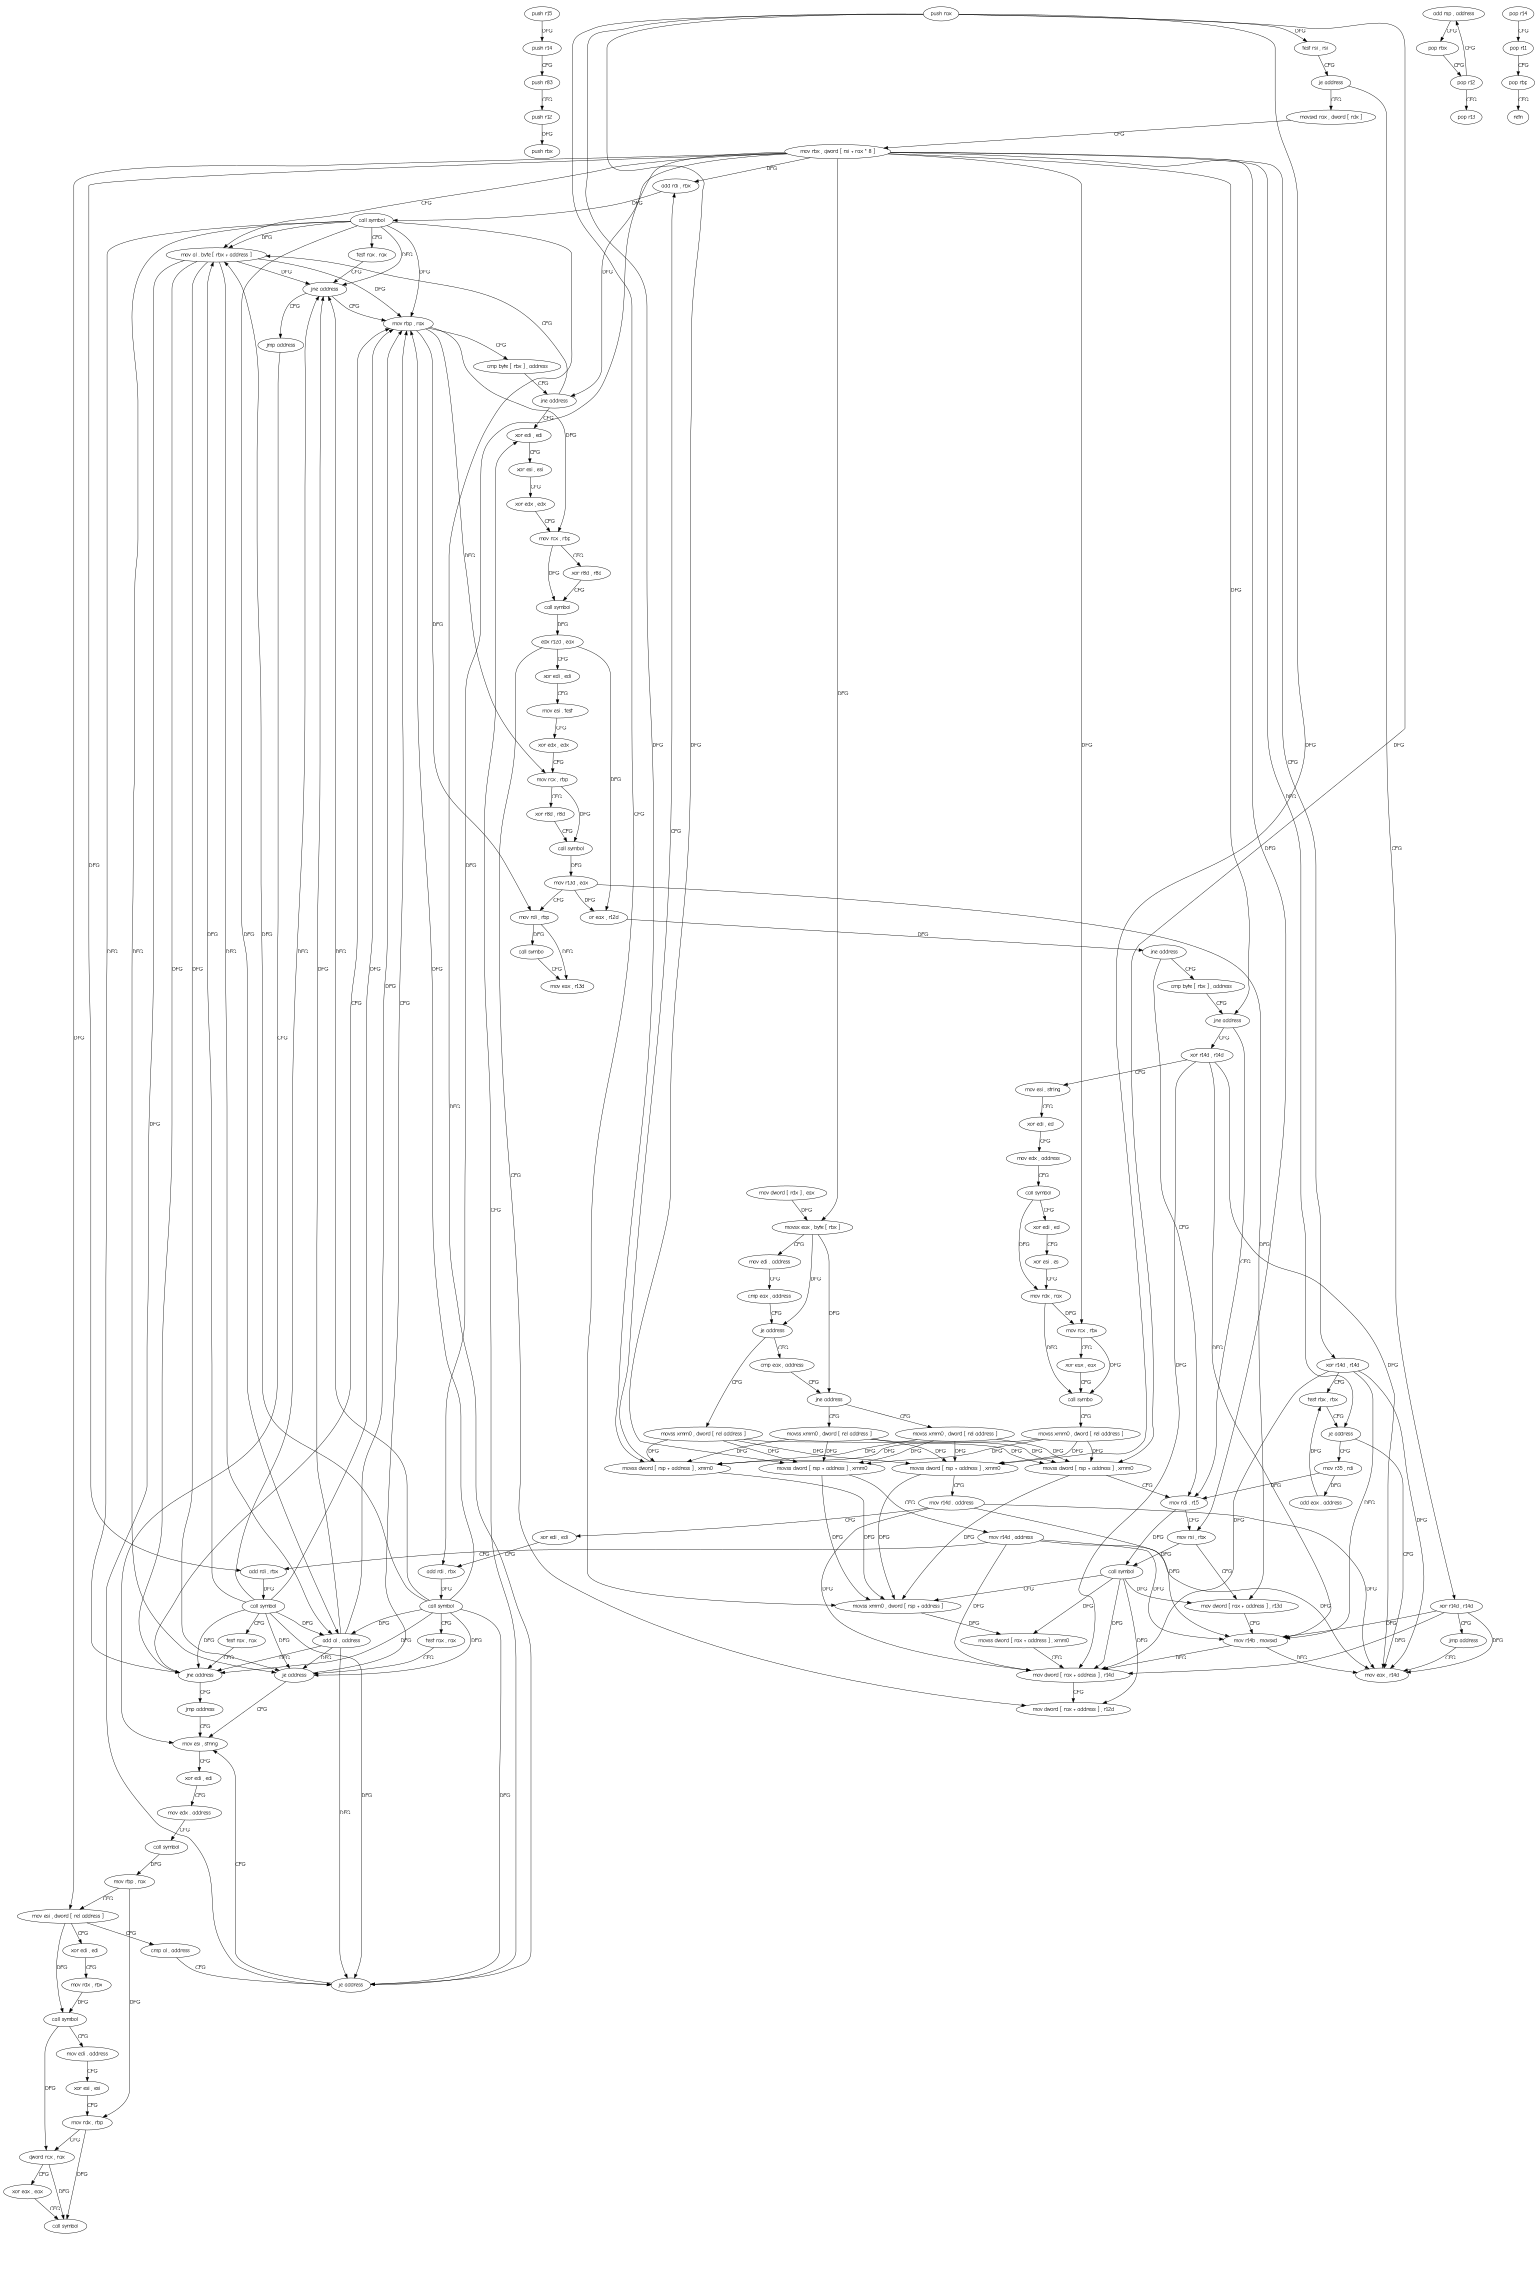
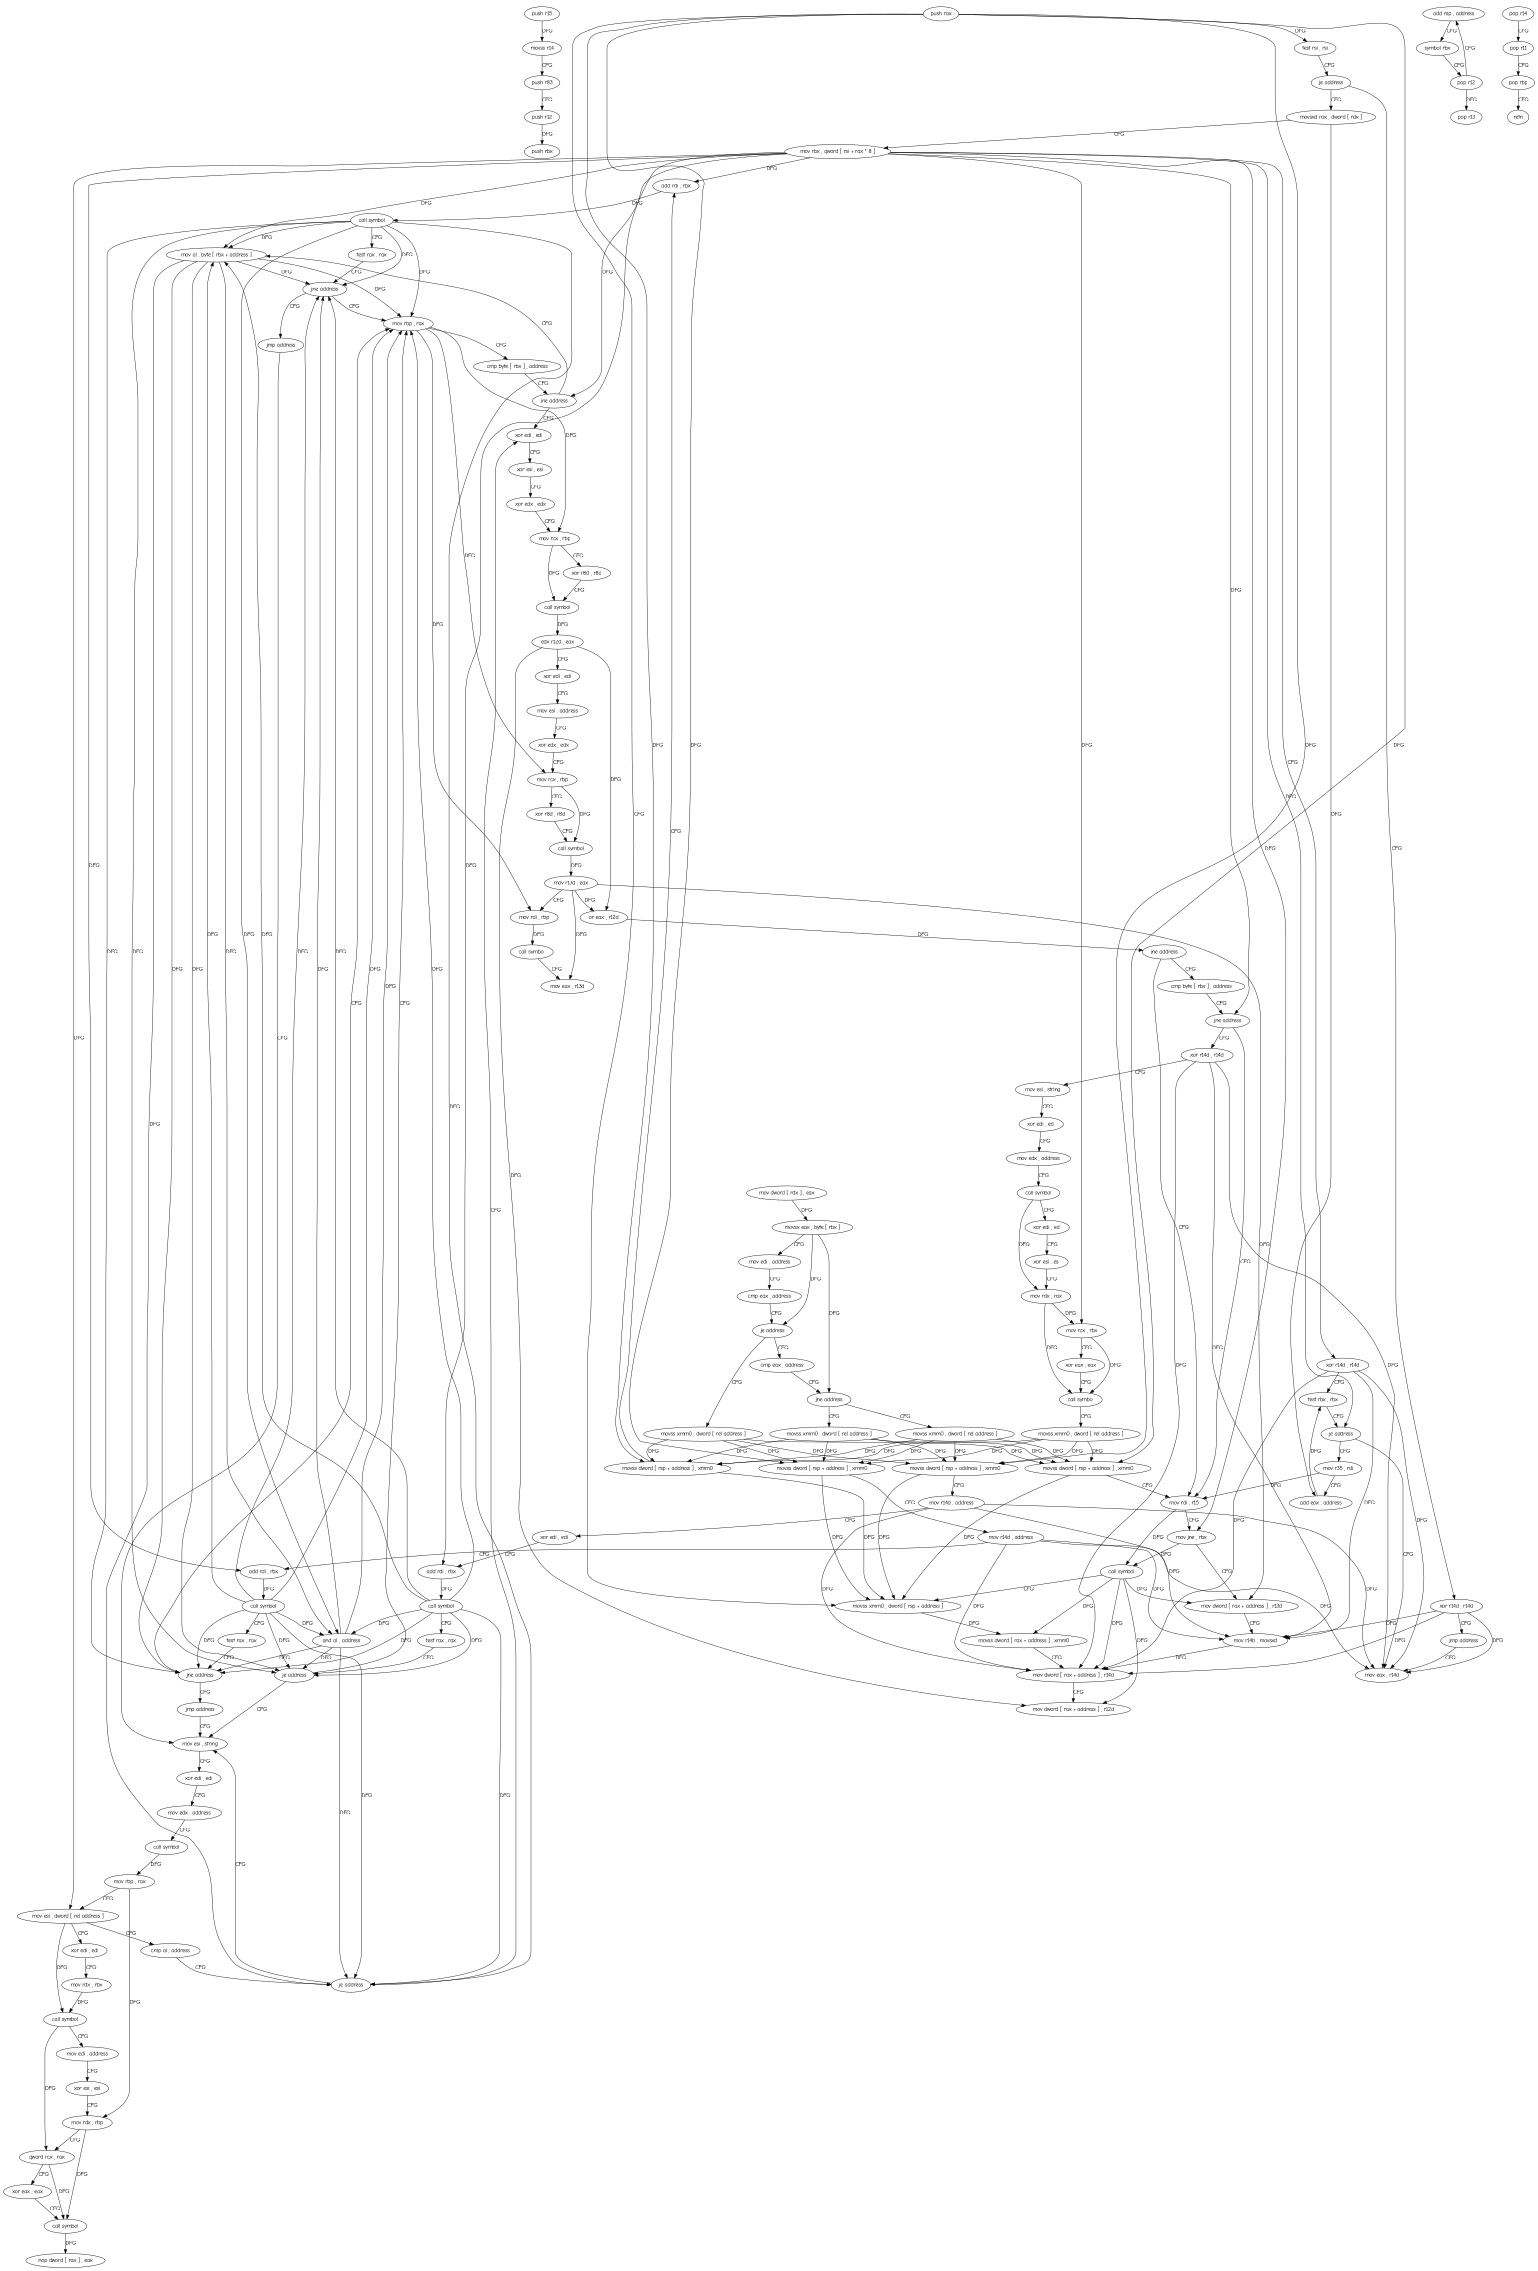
node "push r14": label "push r14" -> "movss r14"
node "pop rbx": label "pop rbx" -> "symbol rbx"
edge "pop r12" -> "pop r13": label "CFG" -> "DFG"
edge "mov rbx , qword [ rsi + rax * 8 ]" -> "mov al , byte [ rbx + address ]": label "CFG" -> "DFG"
edge "mov rbx , qword [ rsi + rax * 8 ]" -> "movsx eax , byte [ rbx ]": removed, label "DFG"
node "mov esi , test": label "mov esi , test" -> "mov esi , address"
edge "movsxd rax , dword [ rdx ]" -> "add eax , address": added, label "DFG"
edge "mov rdi , rbp" -> "mov eax , r13d": now "mov r13d , eax" -> "mov eax , r13d"
edge "edx r12d , eax" -> "mov dword [ rax + address ] , r12d": label "CFG" -> "DFG"
edge "mov r35 , rdi" -> "add eax , address": label "DFG" -> "CFG"
node "mov rsi , rbx": label "mov rsi , rbx" -> "mov jne , rbx"
node "add al , address": label "add al , address" -> "and al , address"
edge "mov r14b , movsxd" -> "mov eax , r14d": removed, label "DFG"
node "nop dword [ rax ] , eax": added
